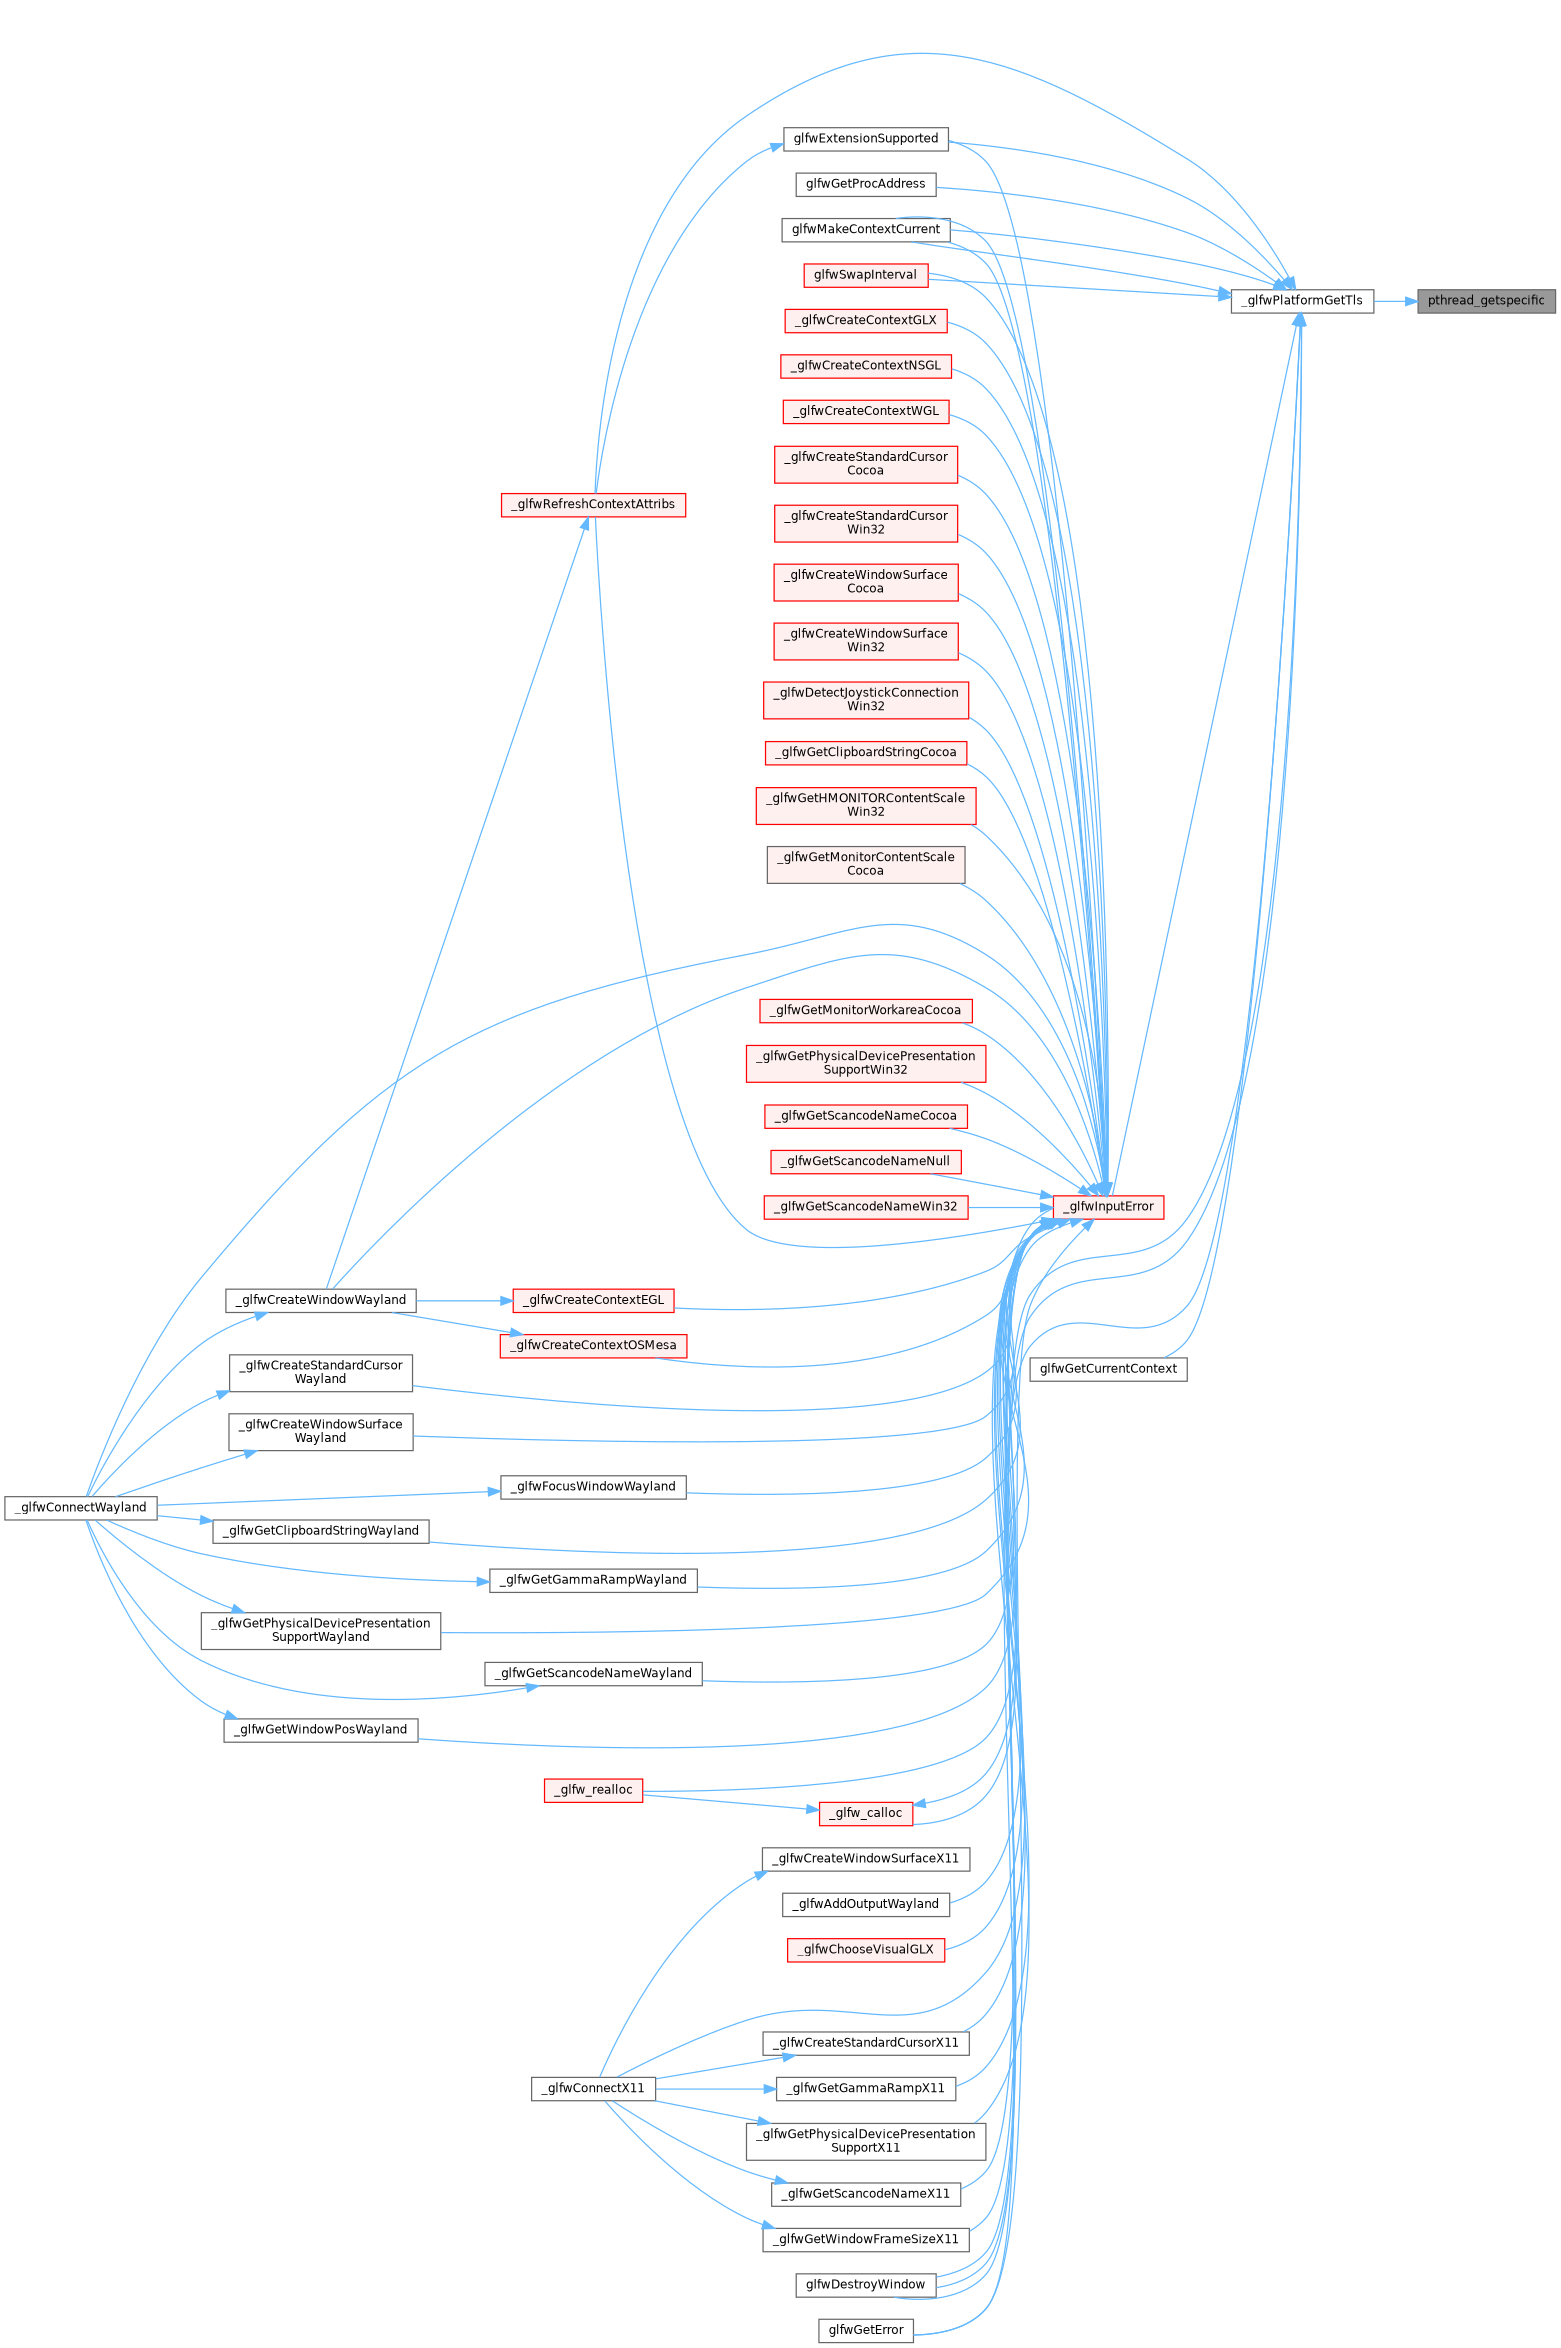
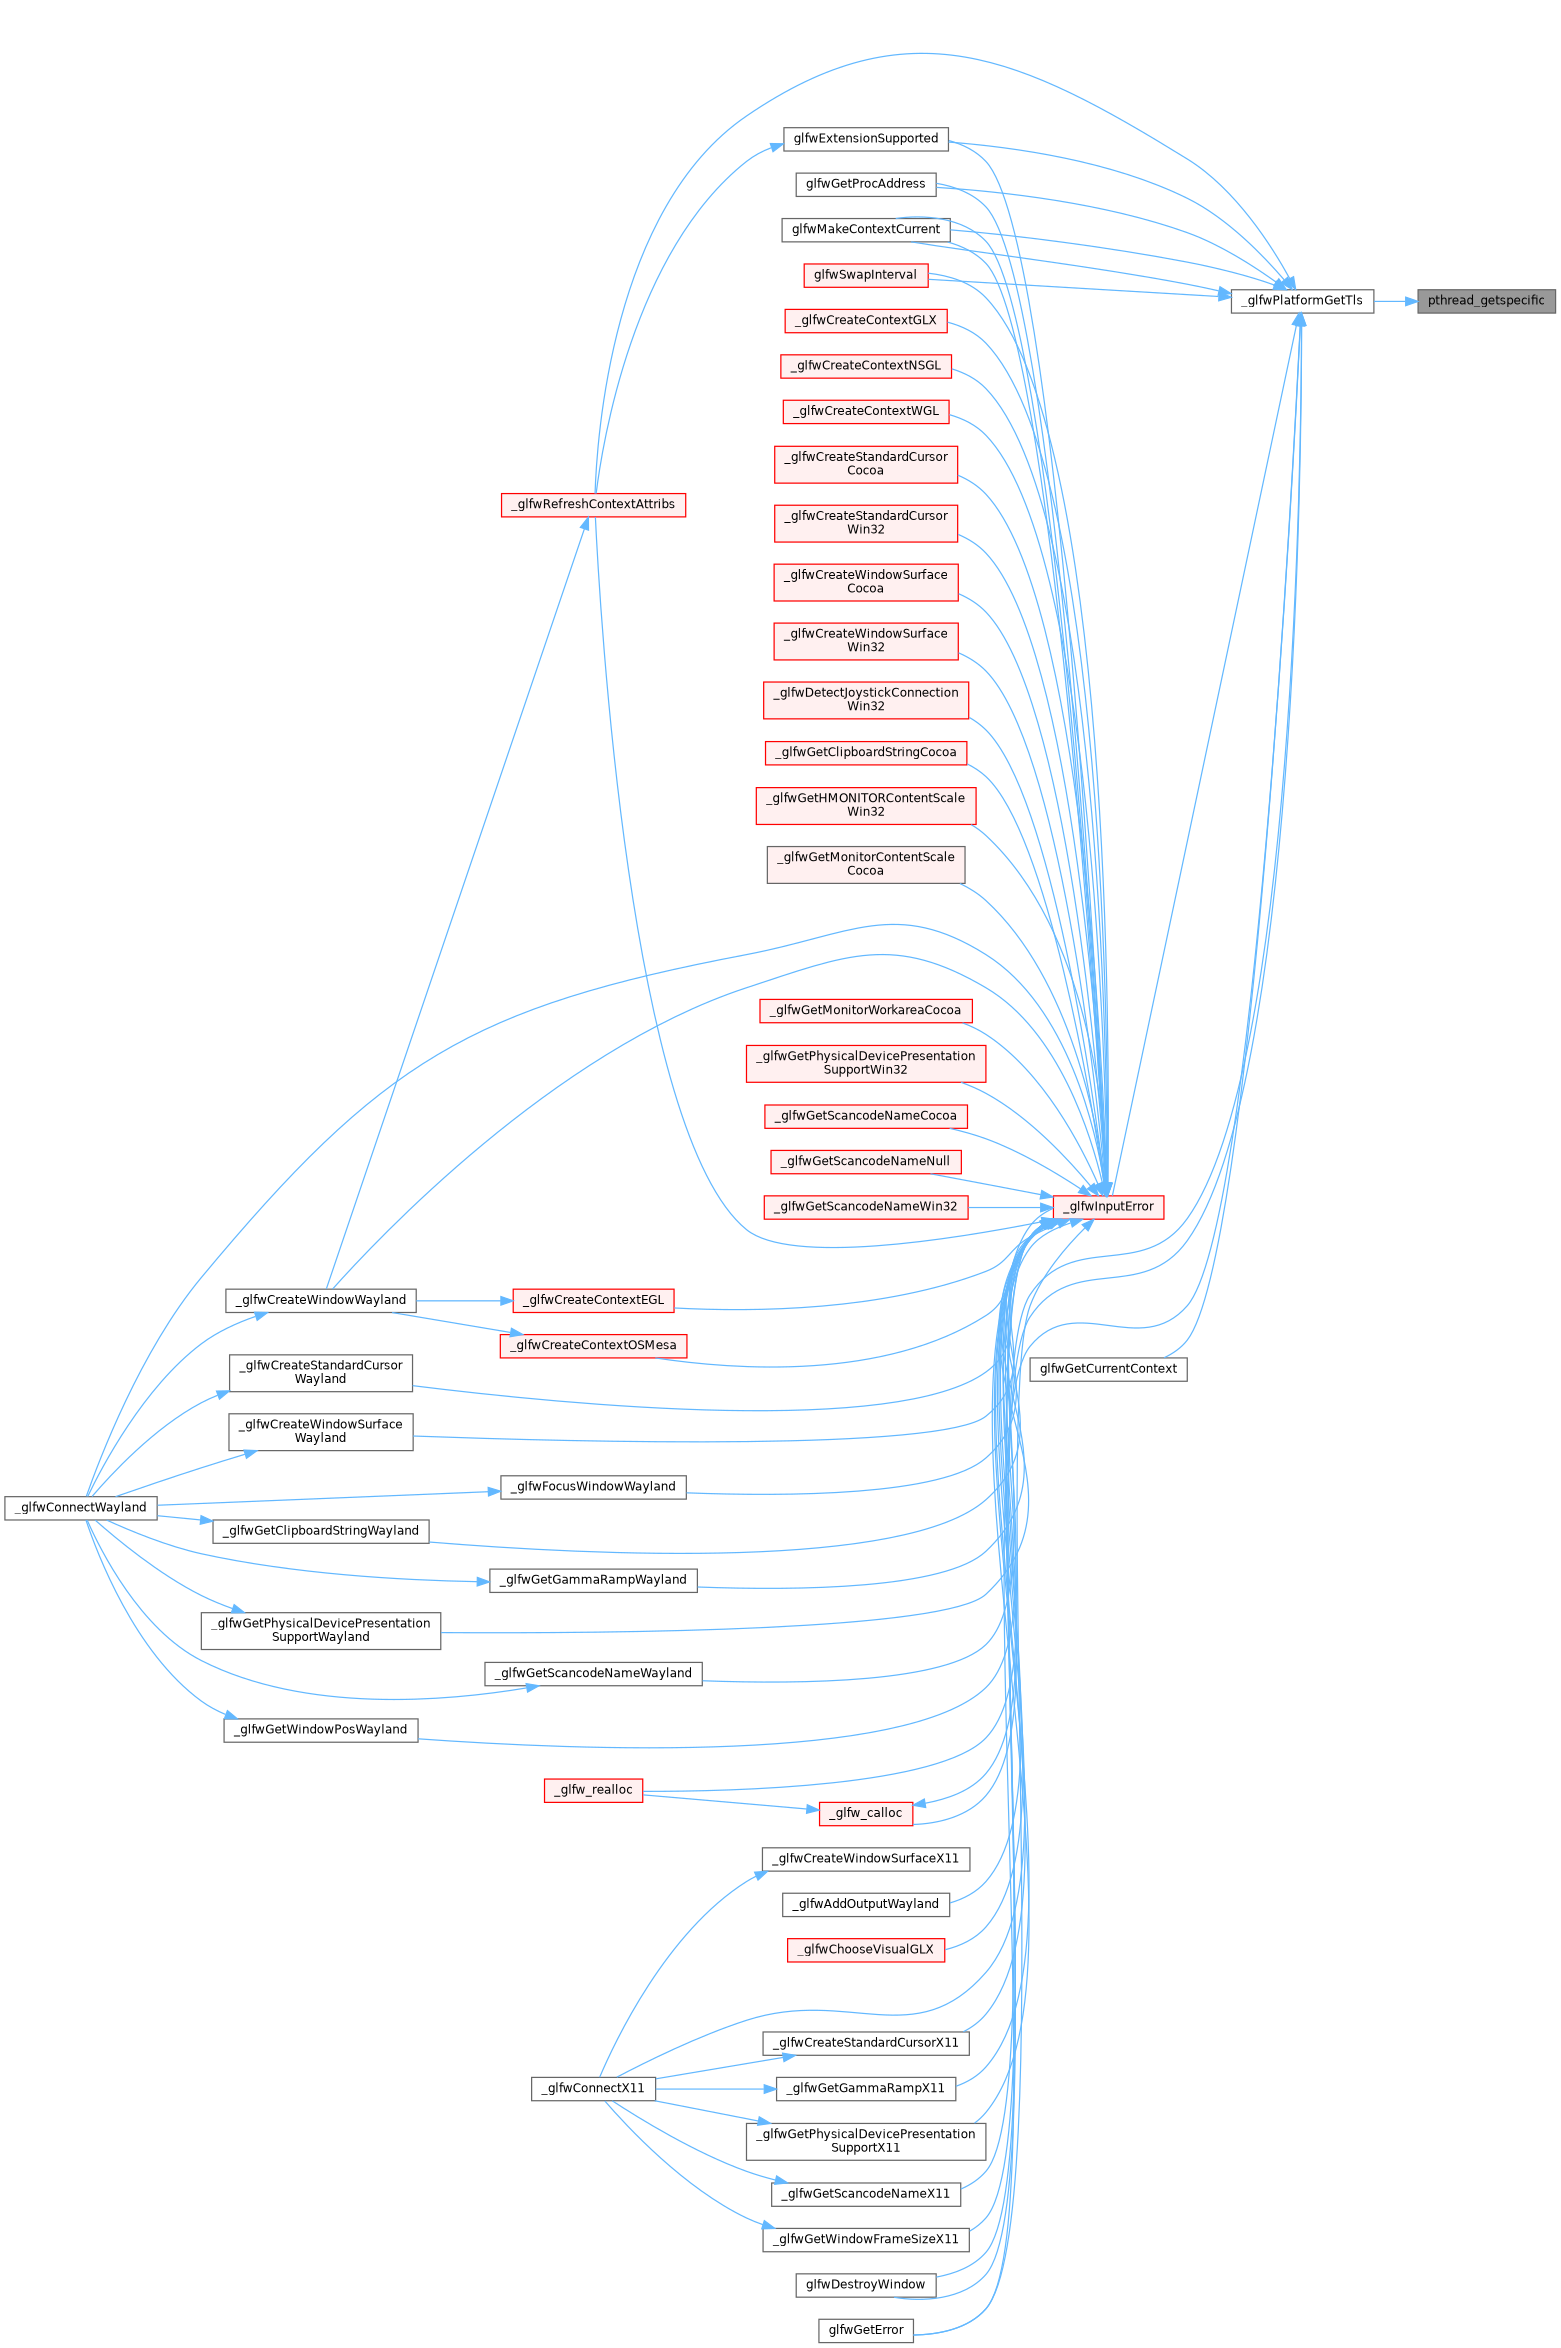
edge "glfwDestroyWindow" -> "_glfwInputError": now "glfwGetProcAddress" -> "_glfwInputError"
